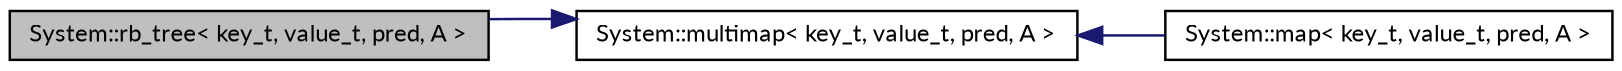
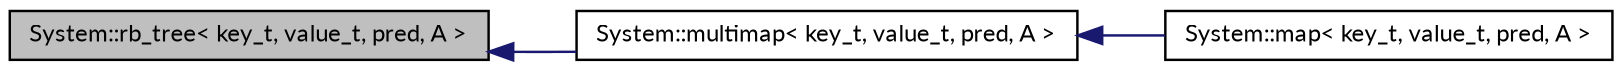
edge "System::rb_tree< key_t, value_t, pred, A >" -> "System::multimap< key_t, value_t, pred, A >": reversed
